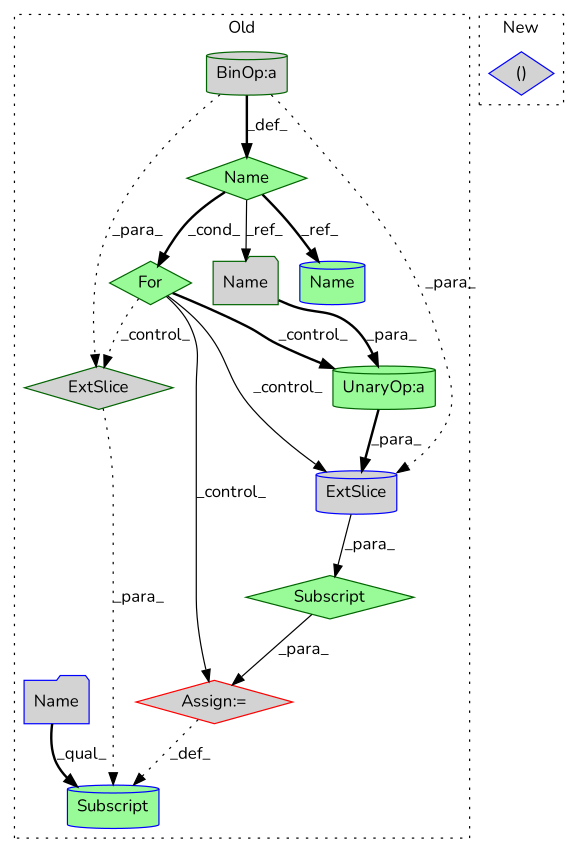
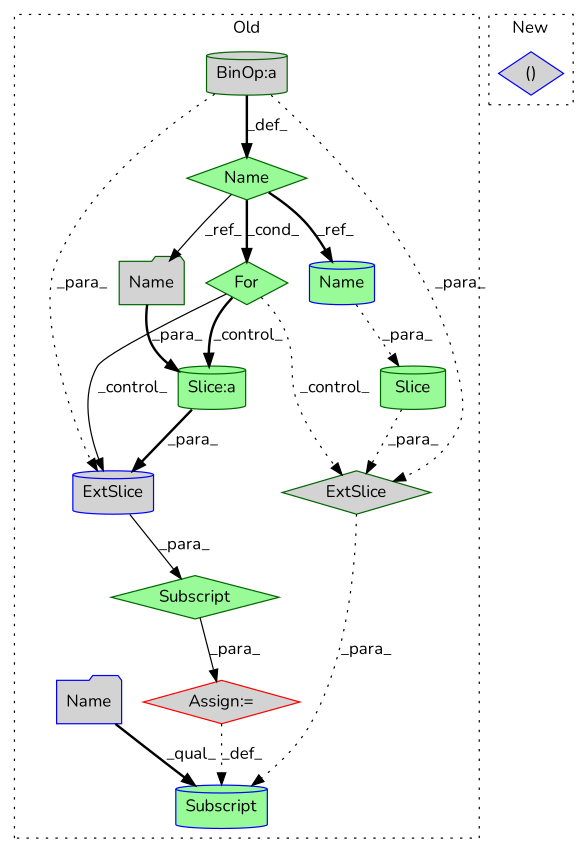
node "UnaryOp:a": label "UnaryOp:a" -> "Slice:a"
node "Slice": added
edge "For" -> "Assign:=": removed, label "_control_"
